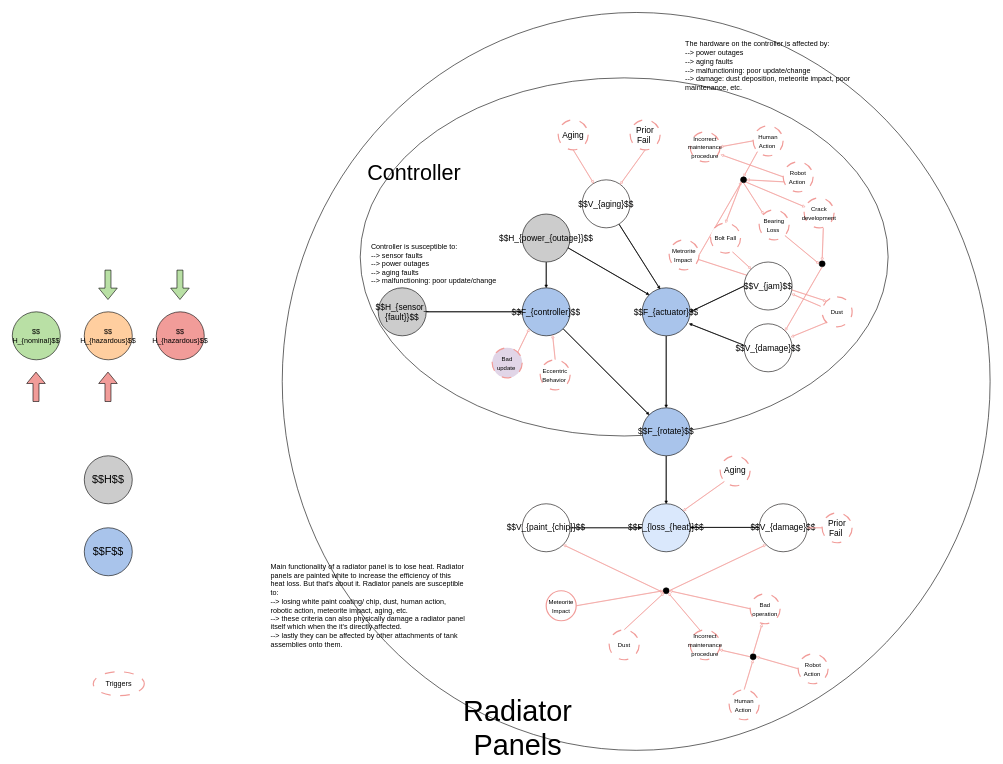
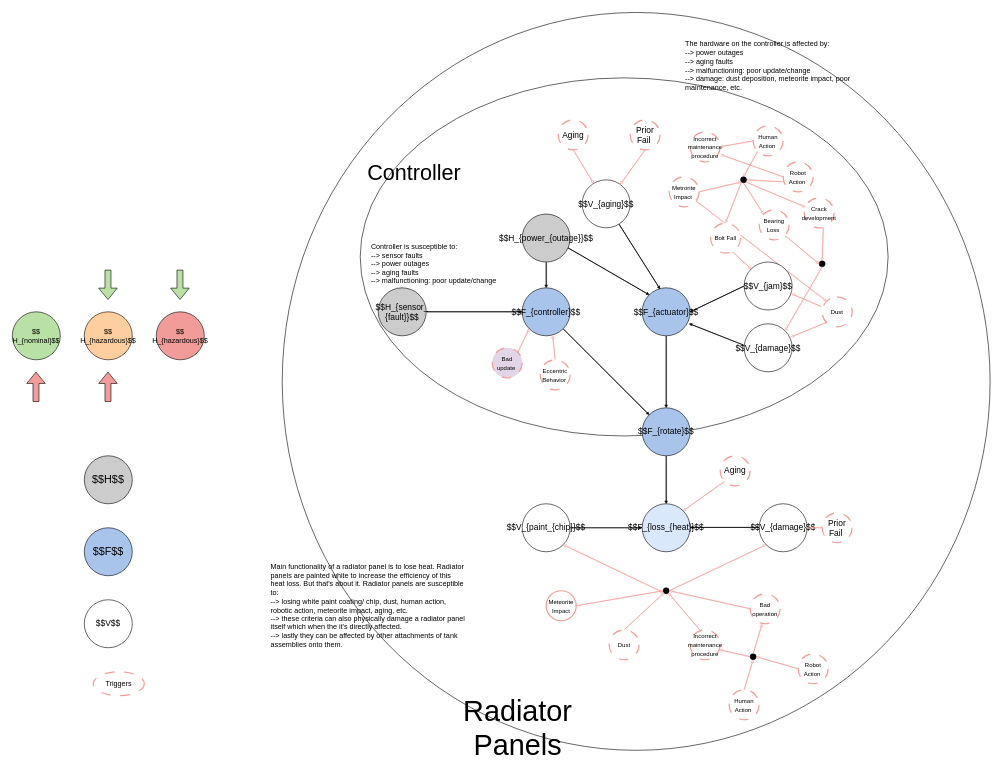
node "Metrorite Impact": moved (684, 255) -> (684, 192)
node "$$V$$": added
